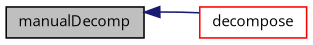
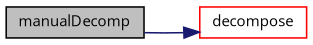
edge "decompose" -> "manualDecomp": reversed
